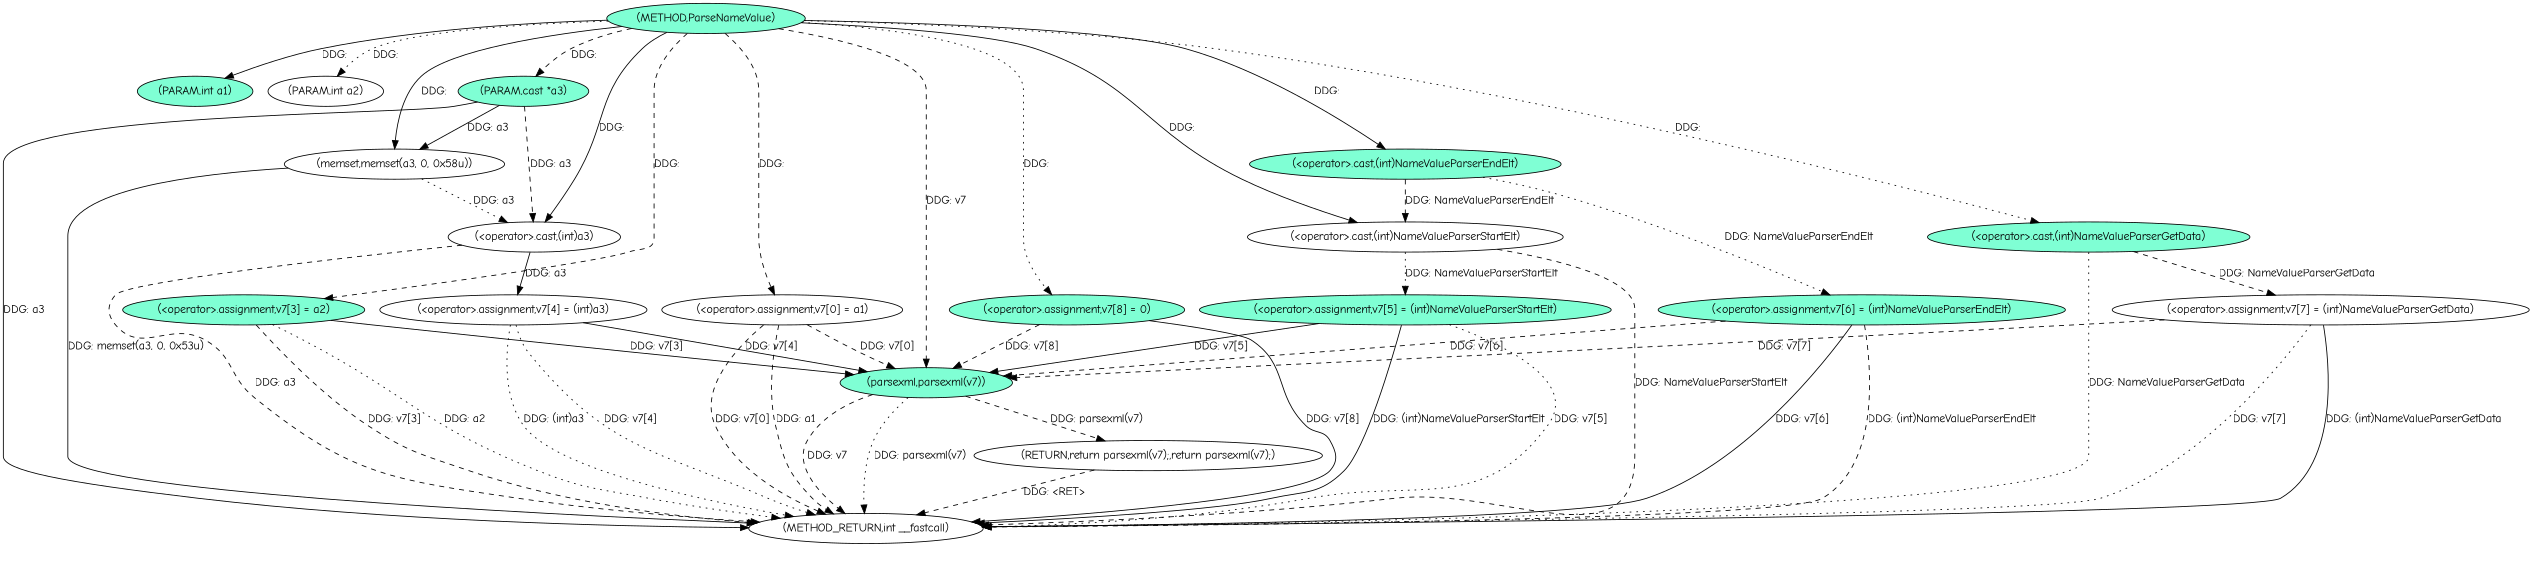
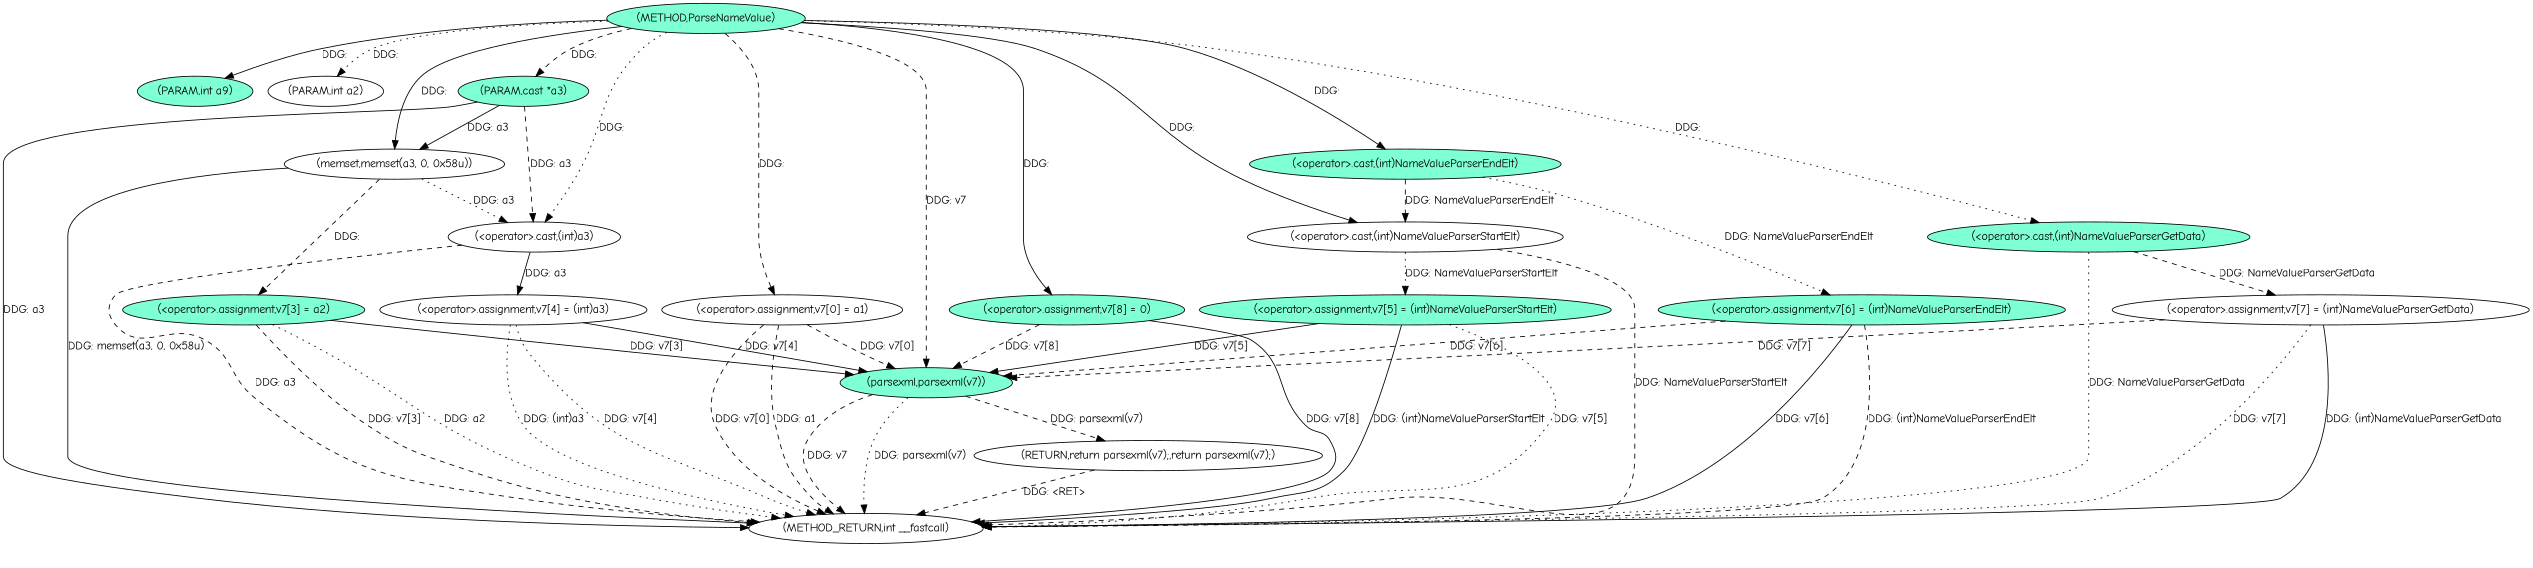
edge "(METHOD,ParseNameValue)" -> "(<operator>.assignment,v7[8] = 0)": style dotted -> solid
node "(PARAM,int a1)": label "(PARAM,int a1)" -> "(PARAM,int a9)"
edge "(METHOD,ParseNameValue)" -> "(<operator>.cast,(int)a3)": style solid -> dotted
edge "(METHOD,ParseNameValue)" -> "(<operator>.assignment,v7[3] = a2)": now "(memset,memset(a3, 0, 0x58u))" -> "(<operator>.assignment,v7[3] = a2)"
edge "(memset,memset(a3, 0, 0x58u))" -> "(METHOD_RETURN,int __fastcall)": label "DDG: memset(a3, 0, 0x53u)" -> "DDG: memset(a3, 0, 0x58u)"
